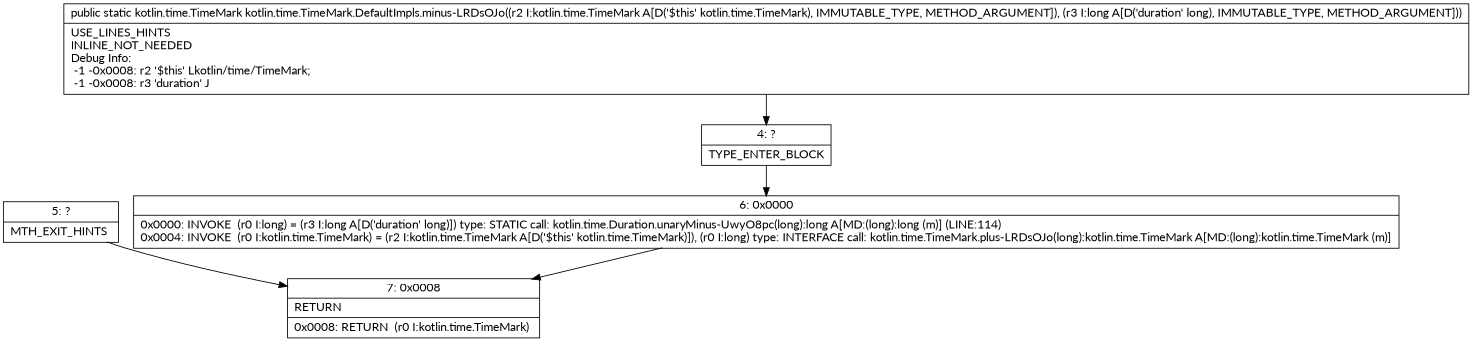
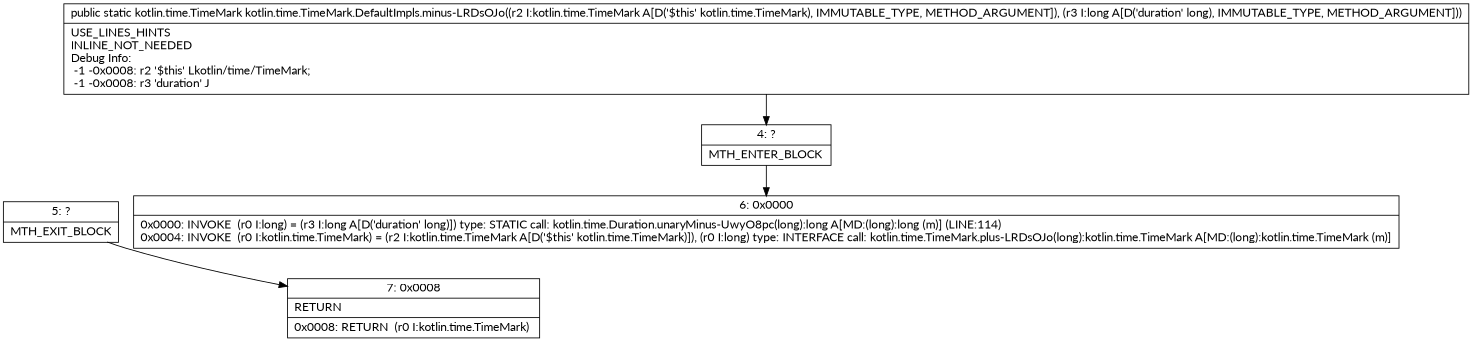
node "4: ?": text "TYPE_ENTER_BLOCK" -> "MTH_ENTER_BLOCK"
node "5: ?": text "MTH_EXIT_HINTS" -> "MTH_EXIT_BLOCK"
edge "6: 0x0000" -> "7: 0x0008": removed
